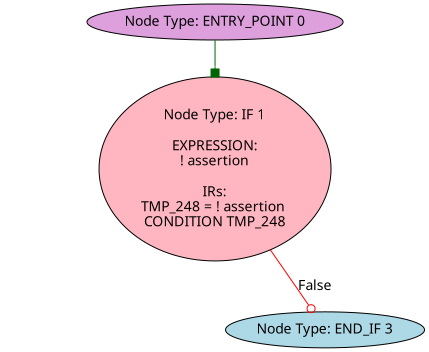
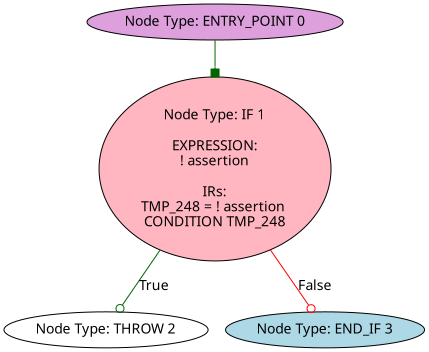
node "Node Type: THROW 2": added
